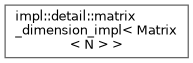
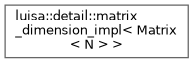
node "impl::detail::matrix _dimension_impl< Matrix < N > >": label "impl::detail::matrix _dimension_impl< Matrix < N > >" -> "luisa::detail::matrix _dimension_impl< Matrix < N > >"
